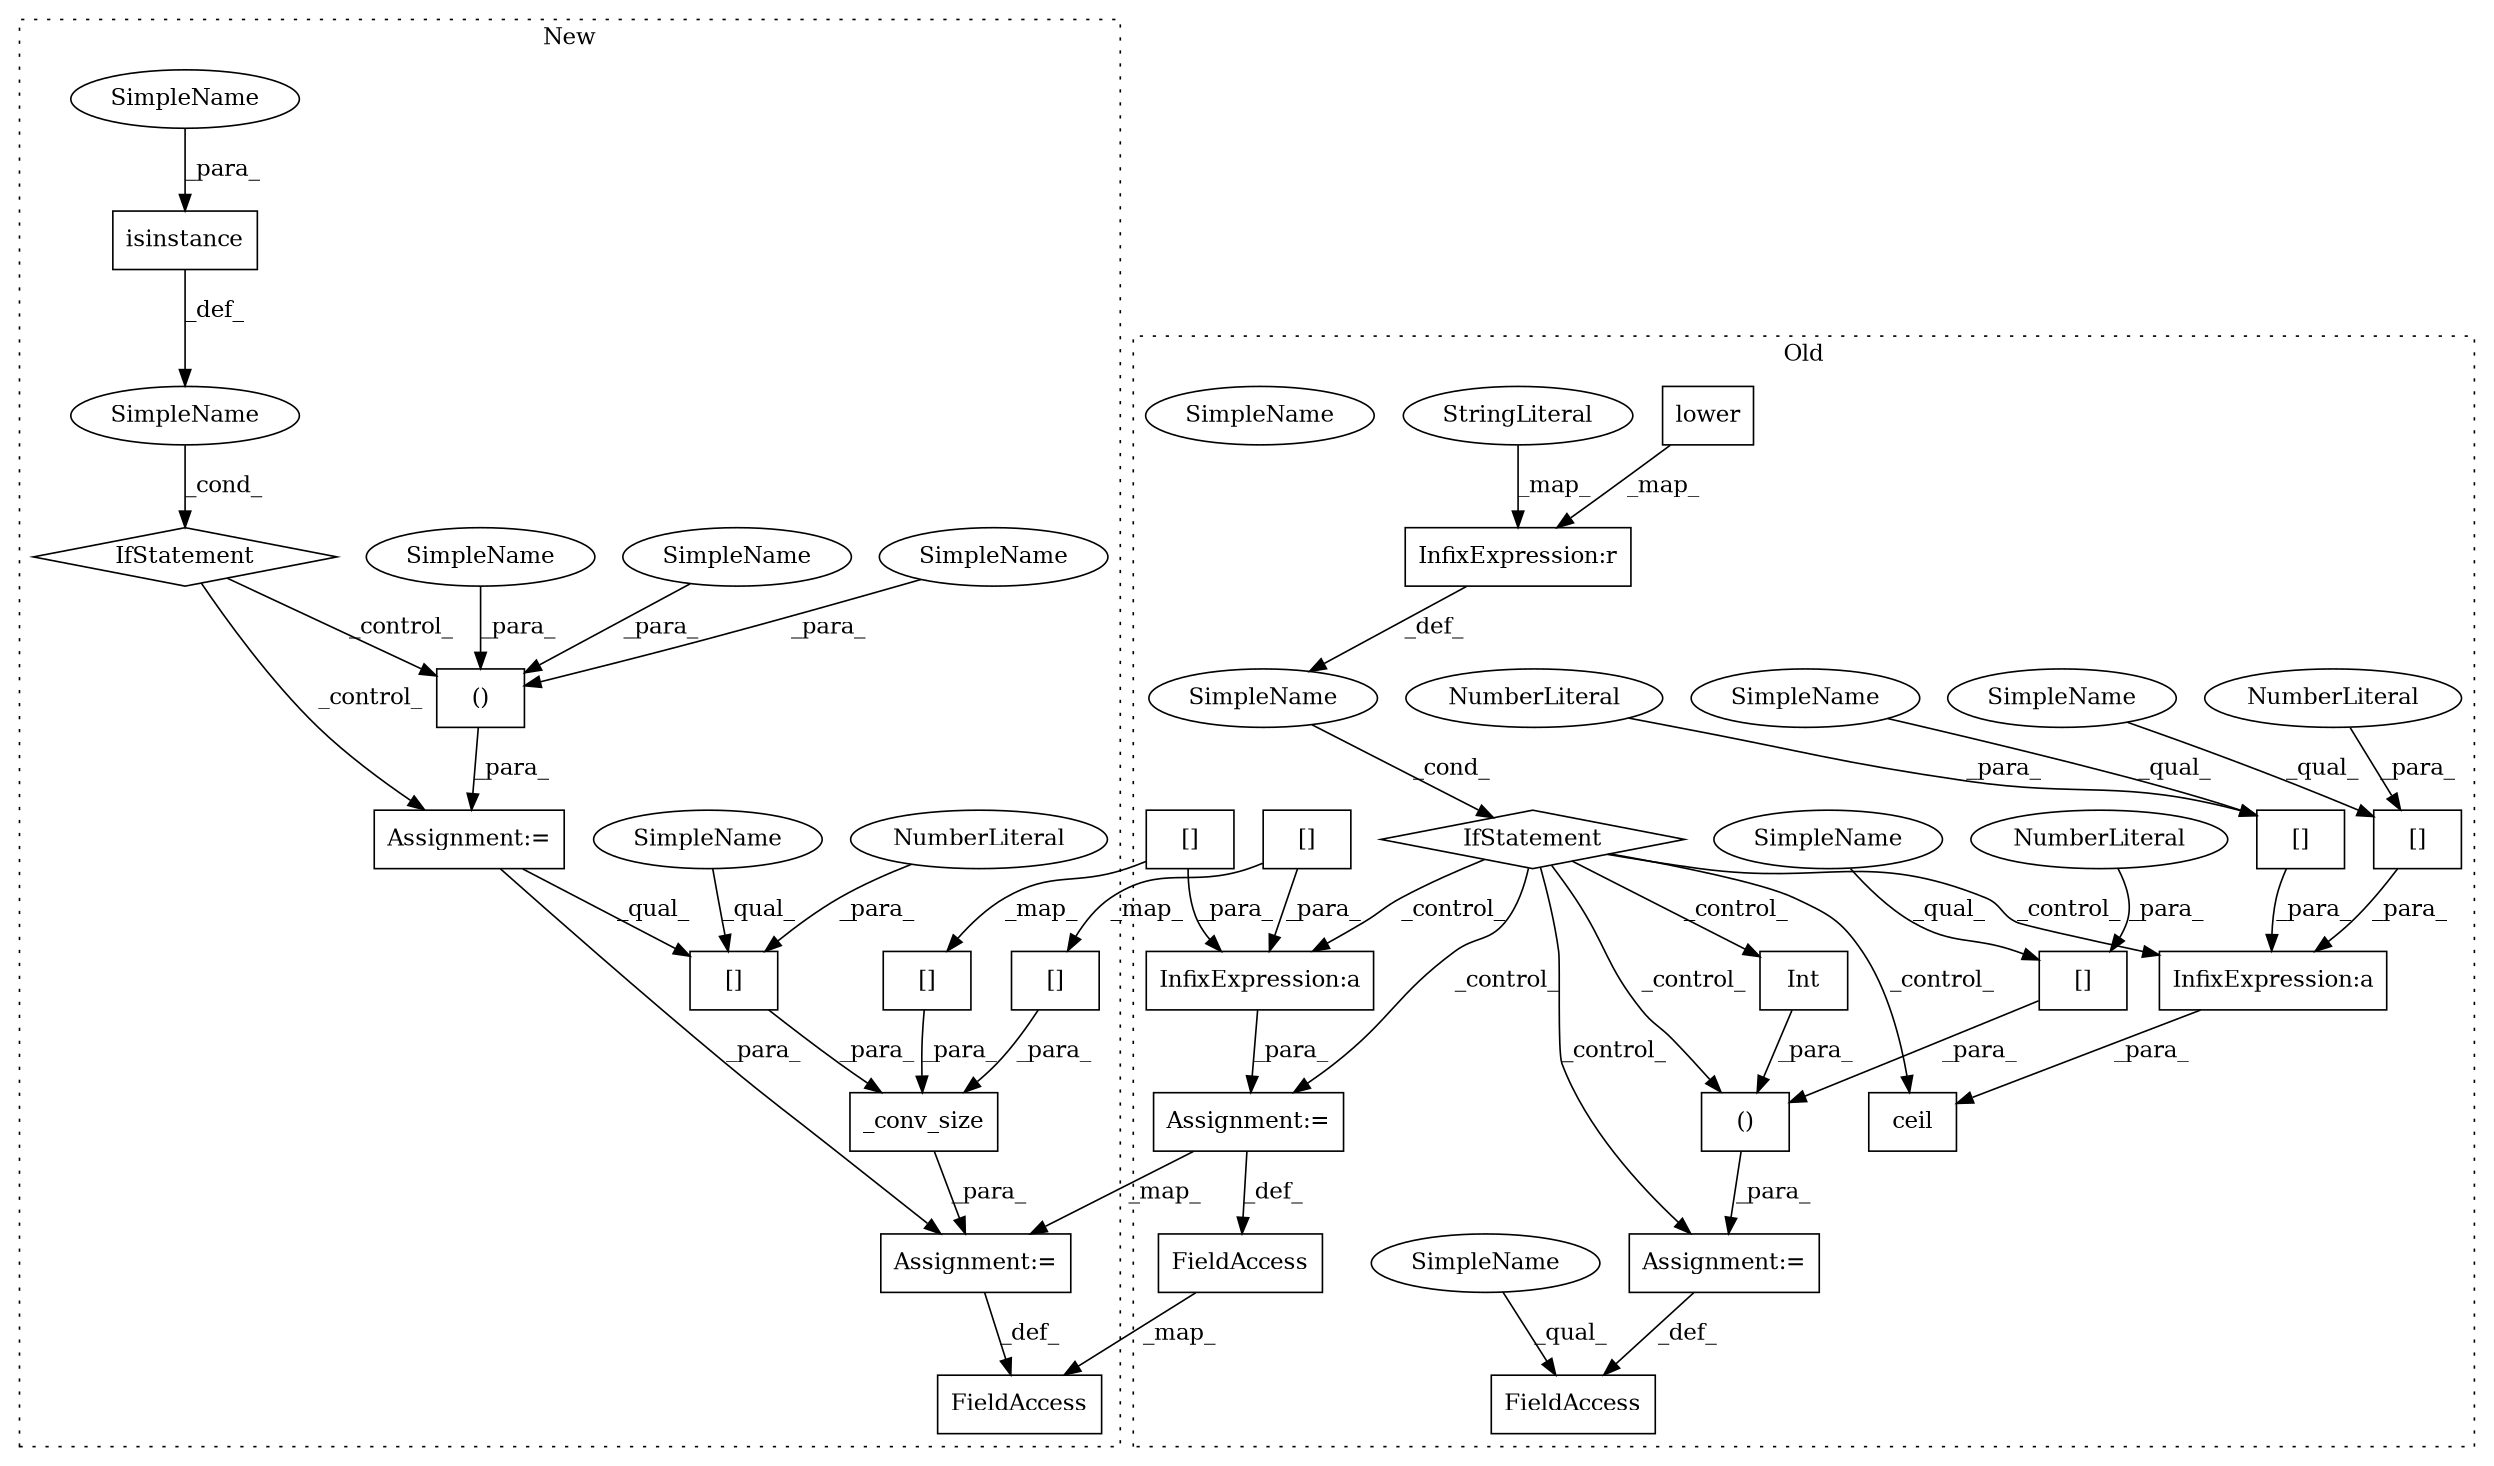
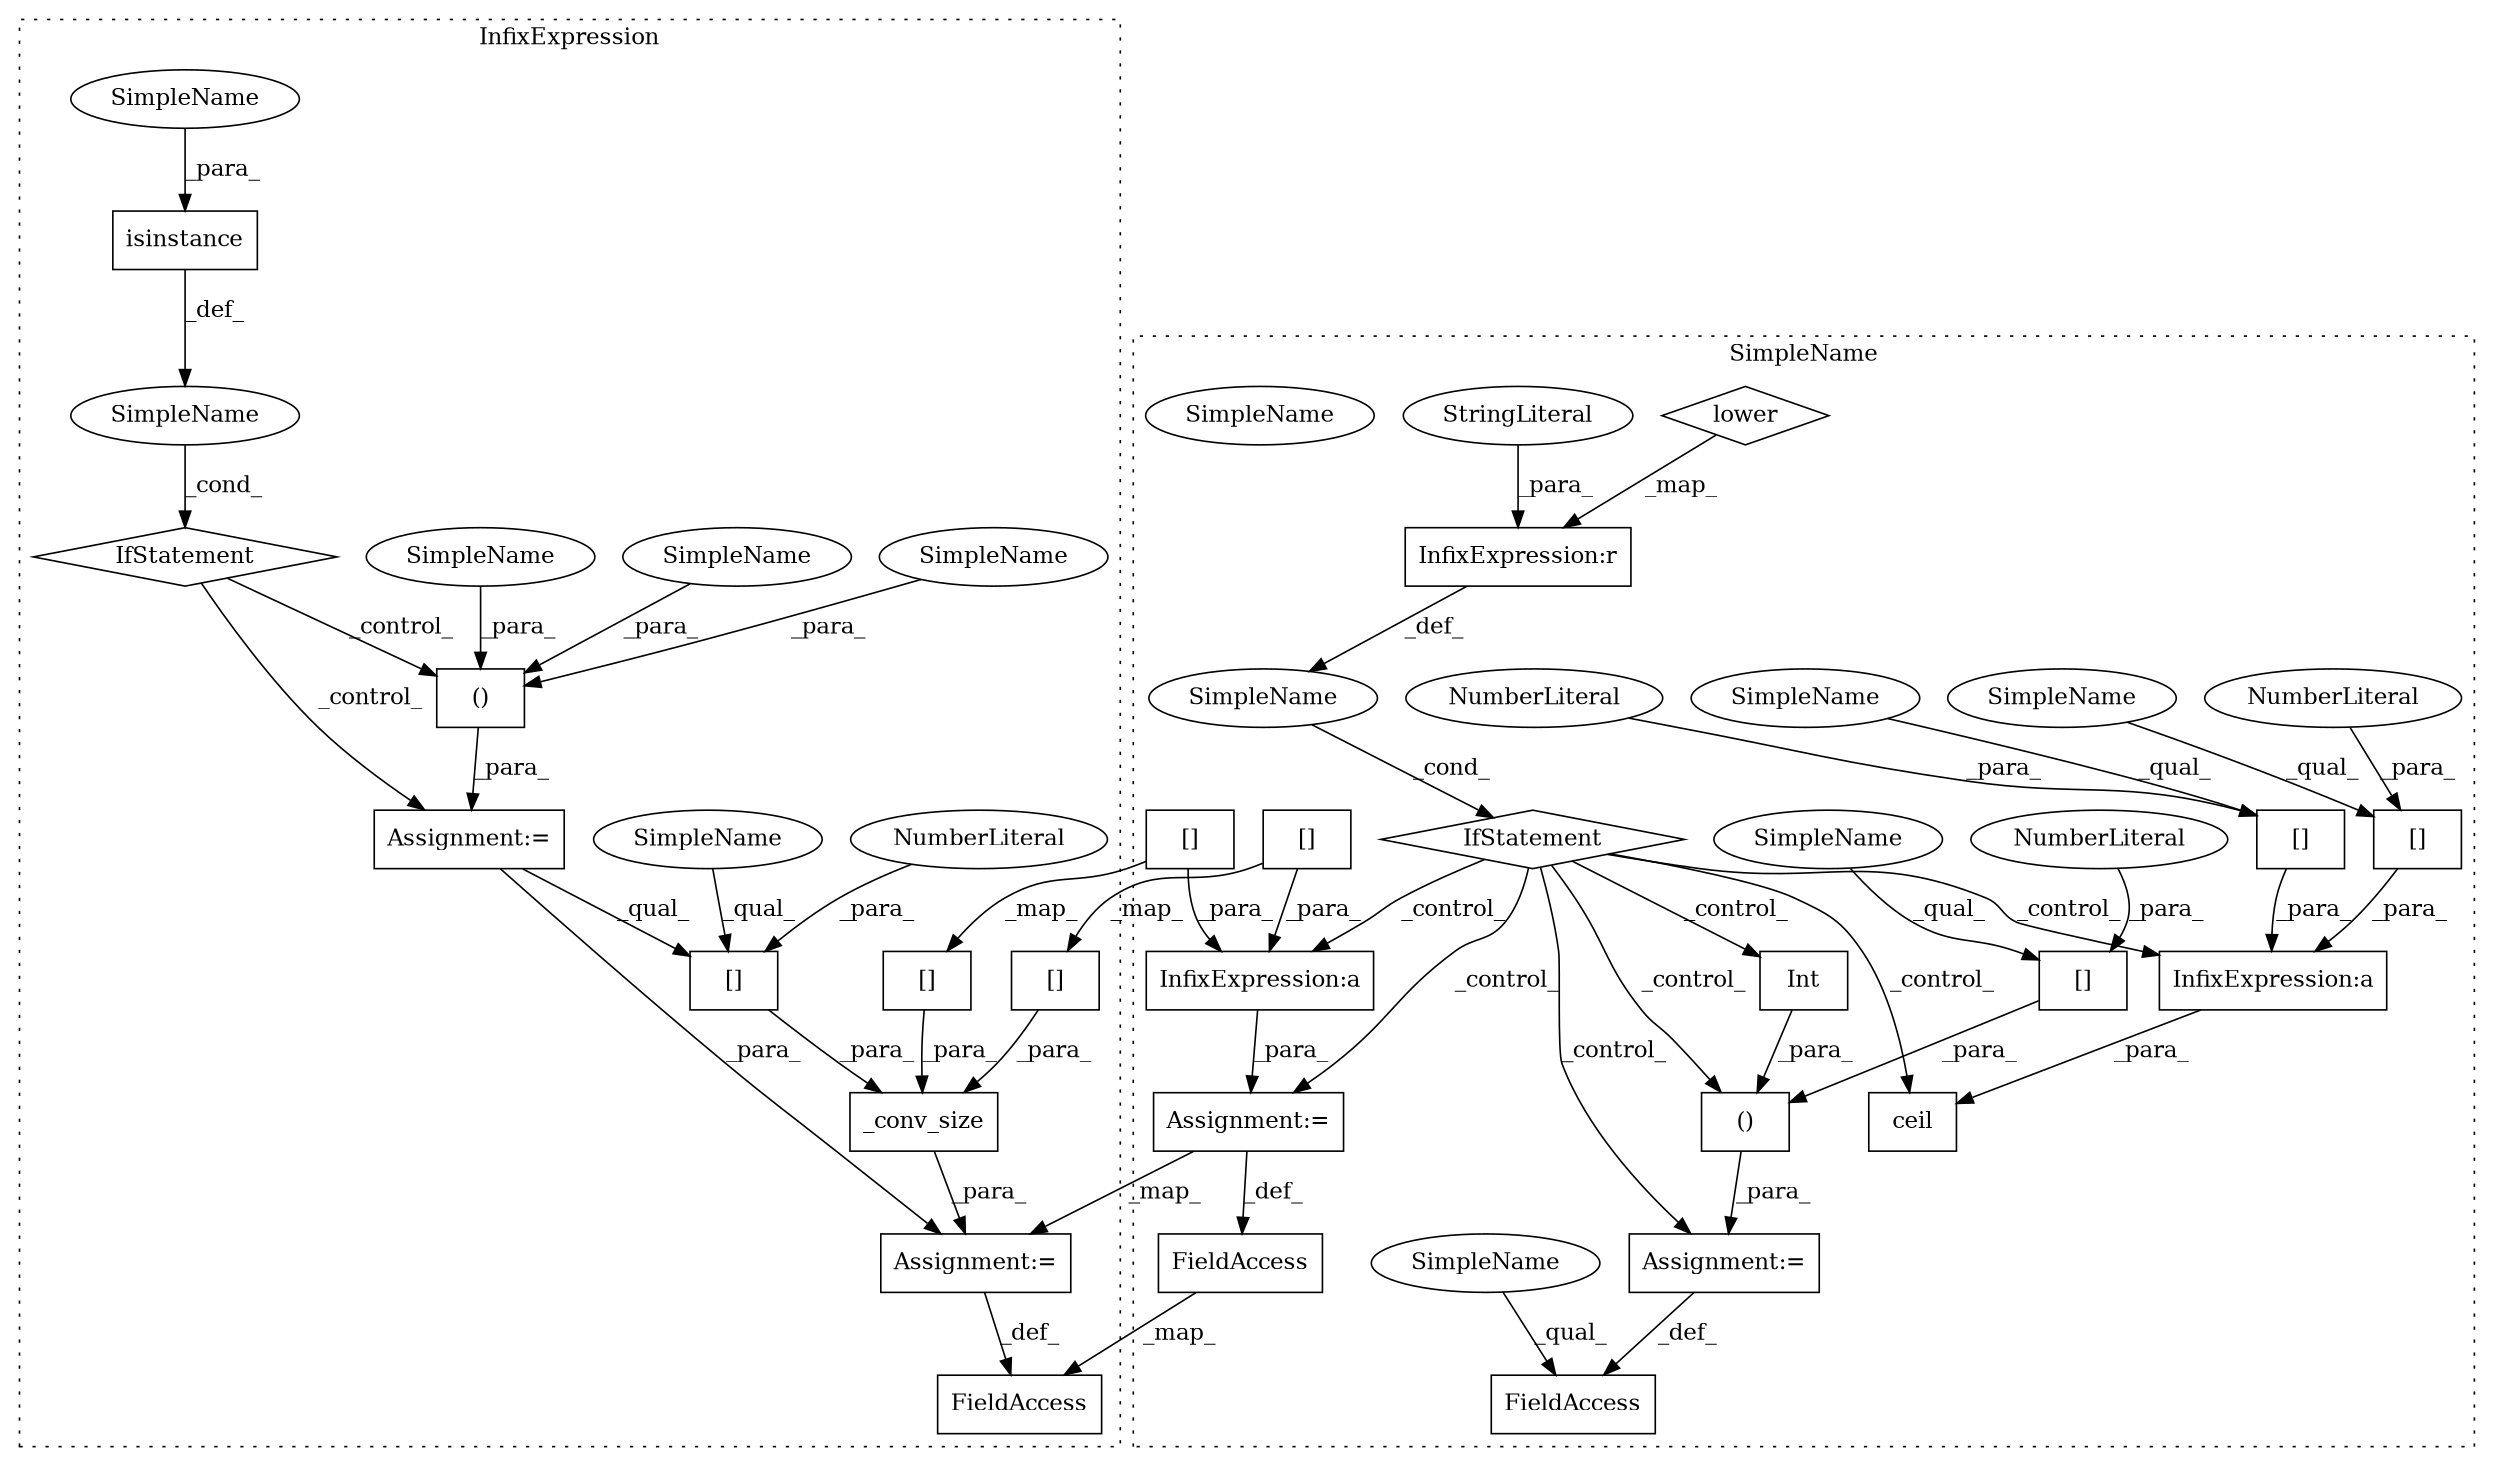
cluster "New": label "New" -> "InfixExpression"
cluster "Old": label "Old" -> "SimpleName"
node "lower": shape box -> diamond
edge "StringLiteral" -> "InfixExpression:r": label "_map_" -> "_para_"
